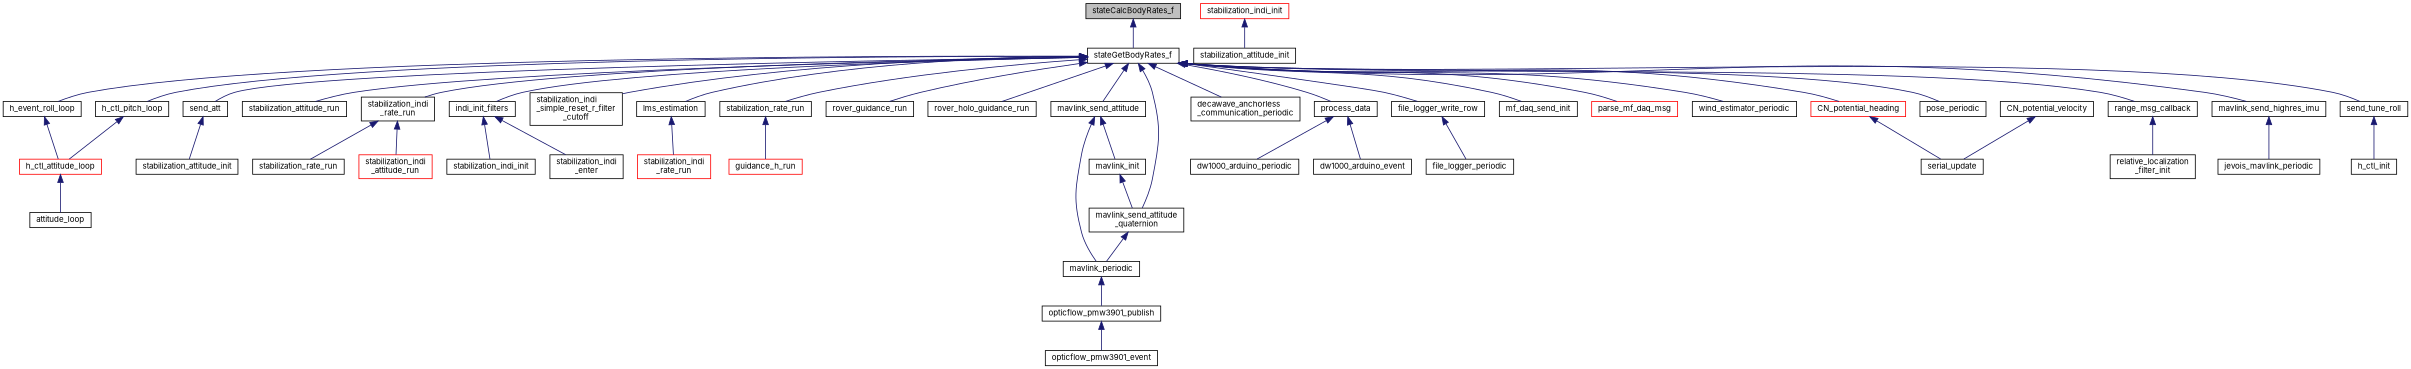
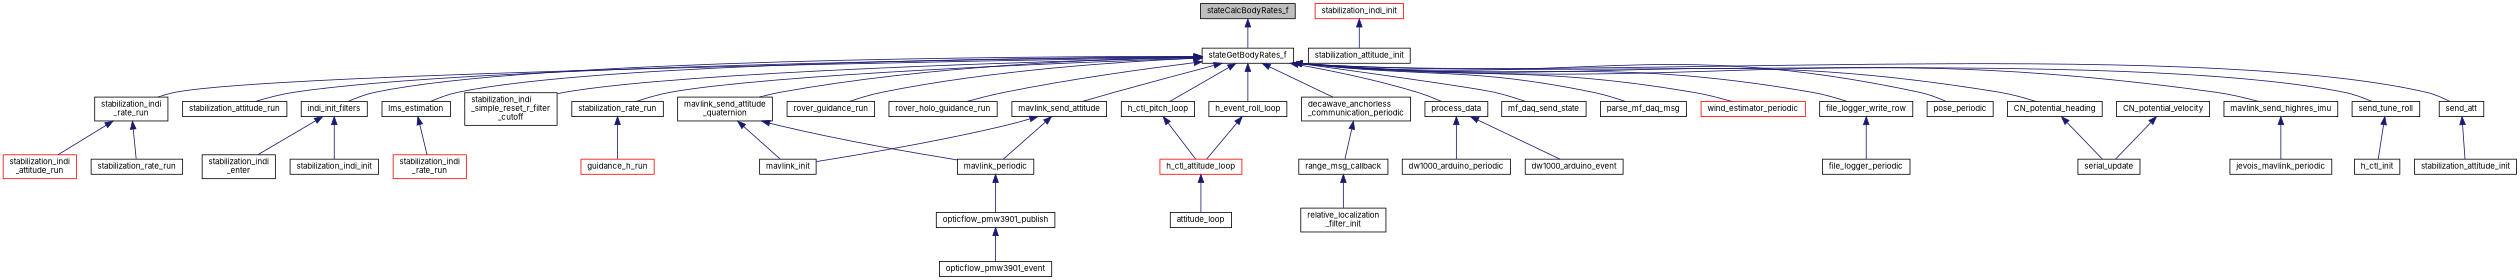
edge "range_msg_callback" -> "stateGetBodyRates_f": now "range_msg_callback" -> "decawave_anchorless _communication_periodic"
node "mf_daq_send_init": label "mf_daq_send_init" -> "mf_daq_send_state"
node "parse_mf_daq_msg": color red -> black
node "wind_estimator_periodic": color black -> red
node "CN_potential_heading": color red -> black
edge "mavlink_send_attitude _quaternion" -> "mavlink_init": reversed
